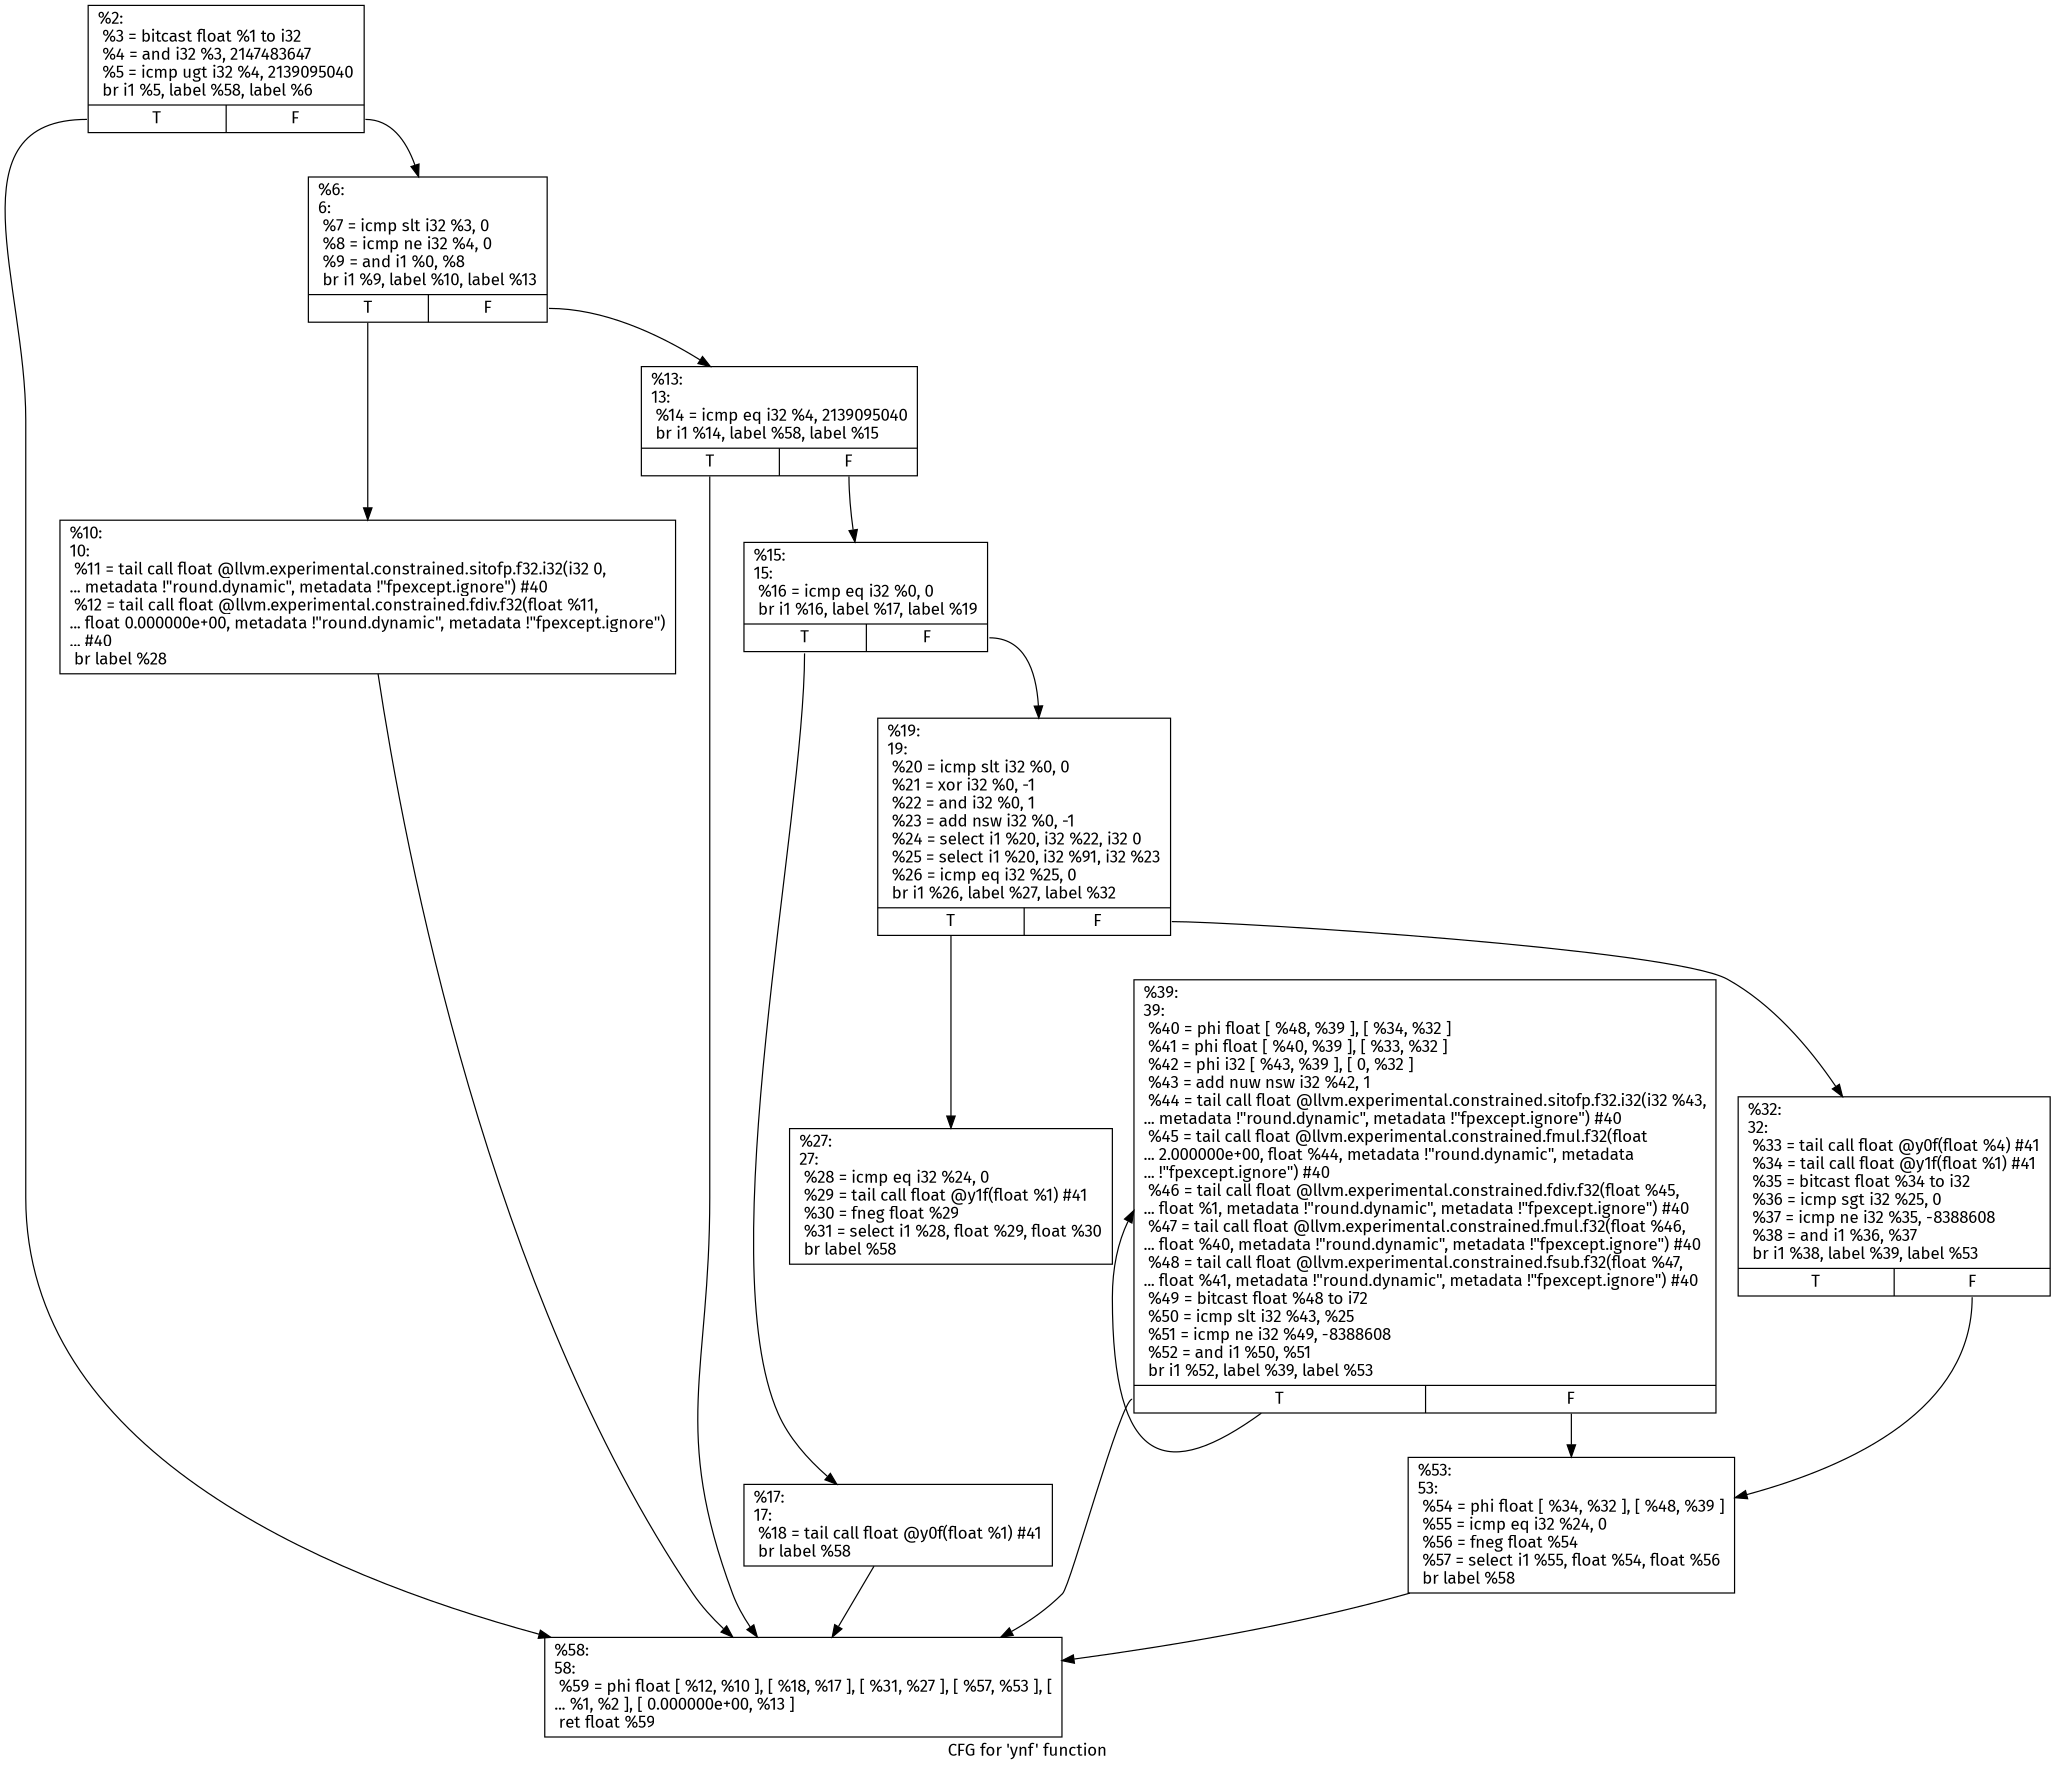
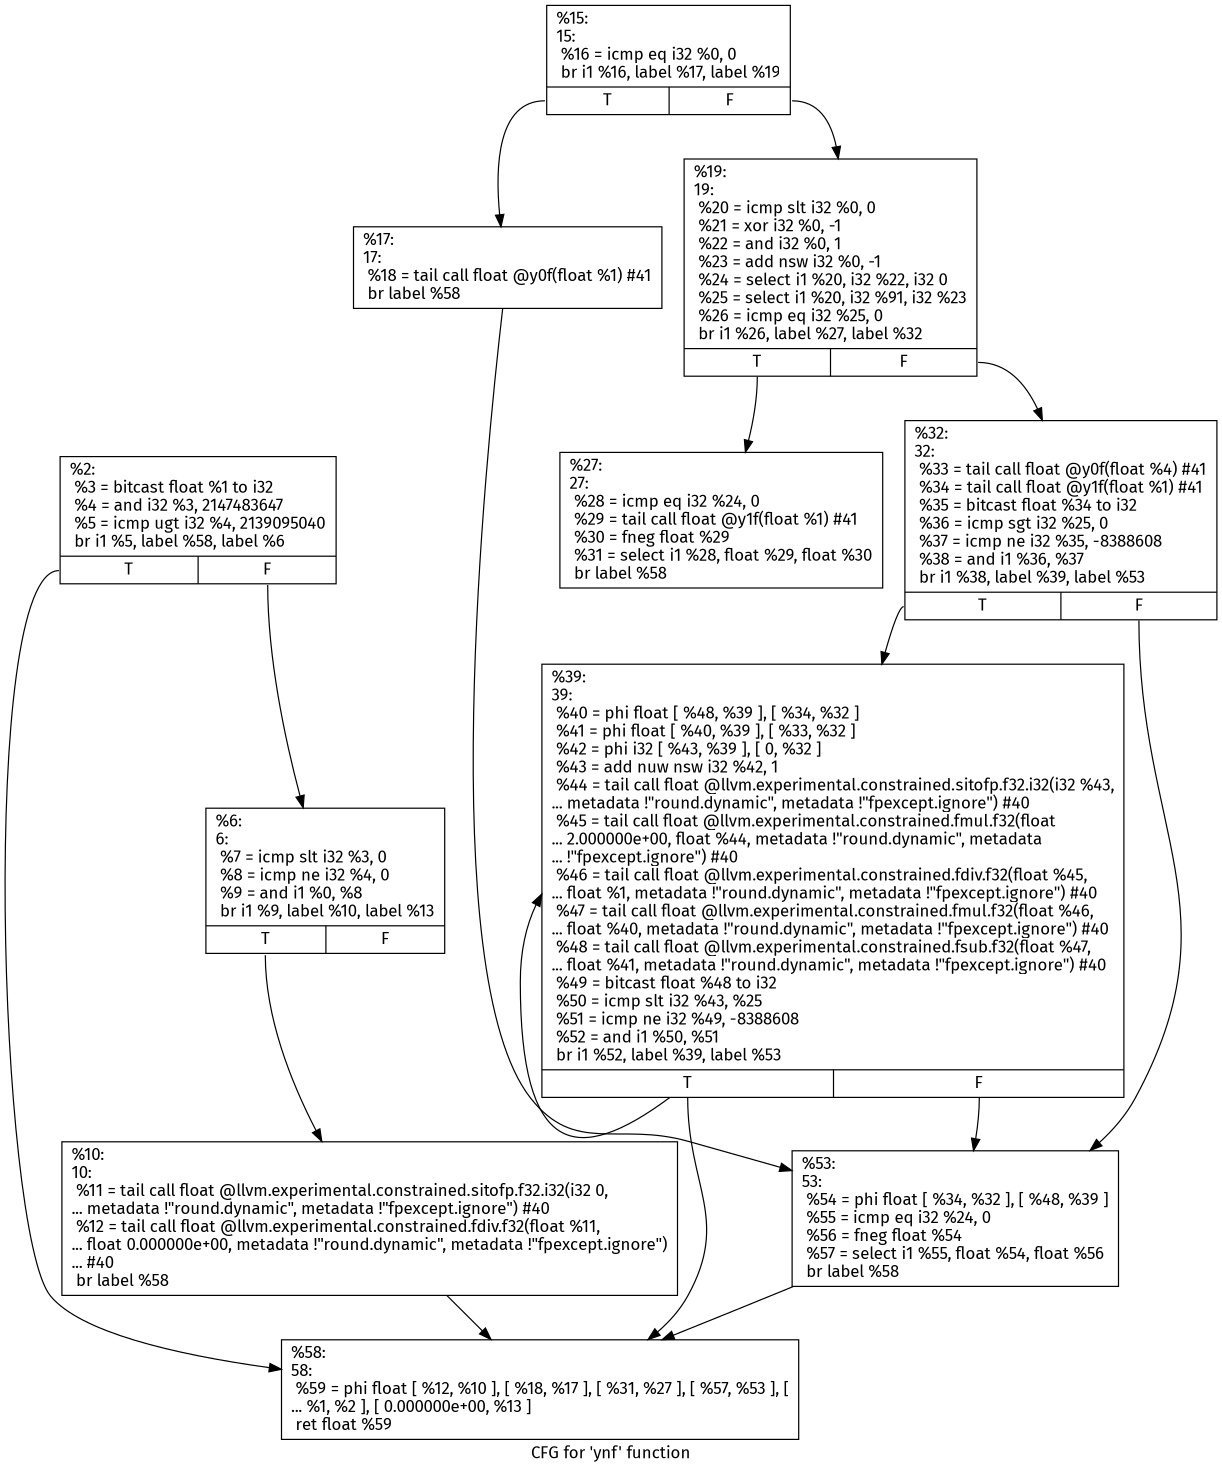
node "%13:": removed
edge "%32:" -> "%39:": added
node "%10:": text "br label %28" -> "br label %58"
node "%39:": text "%49 = bitcast float %48 to i72" -> "%49 = bitcast float %48 to i32"
edge "%17:" -> "%58:": now "%17:" -> "%53:"
